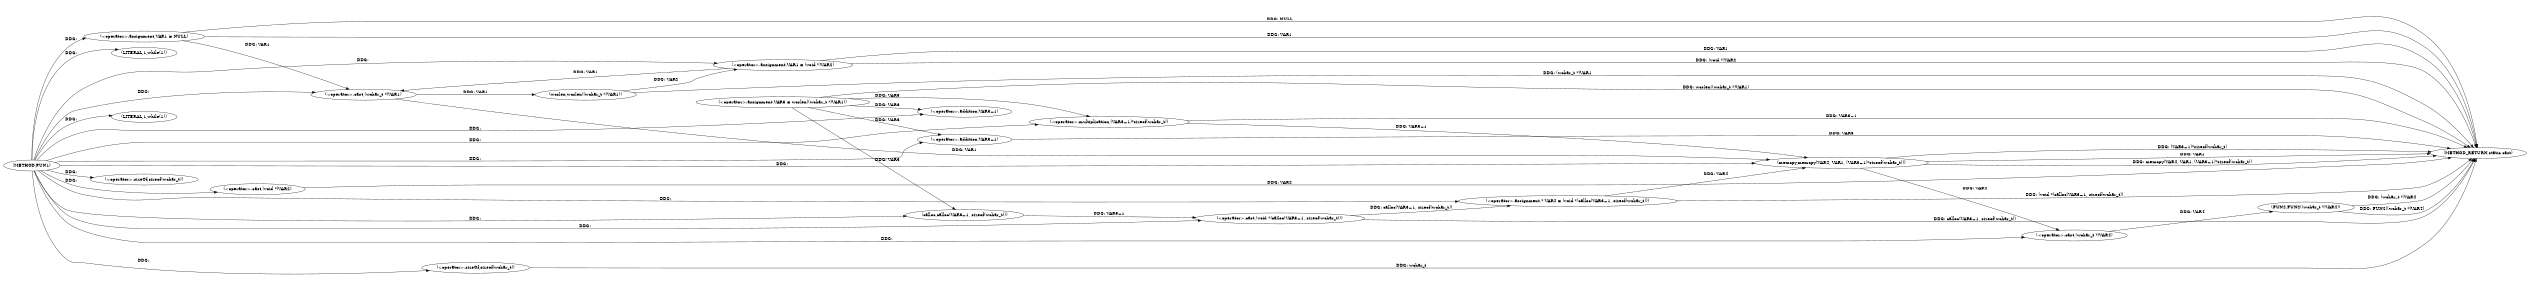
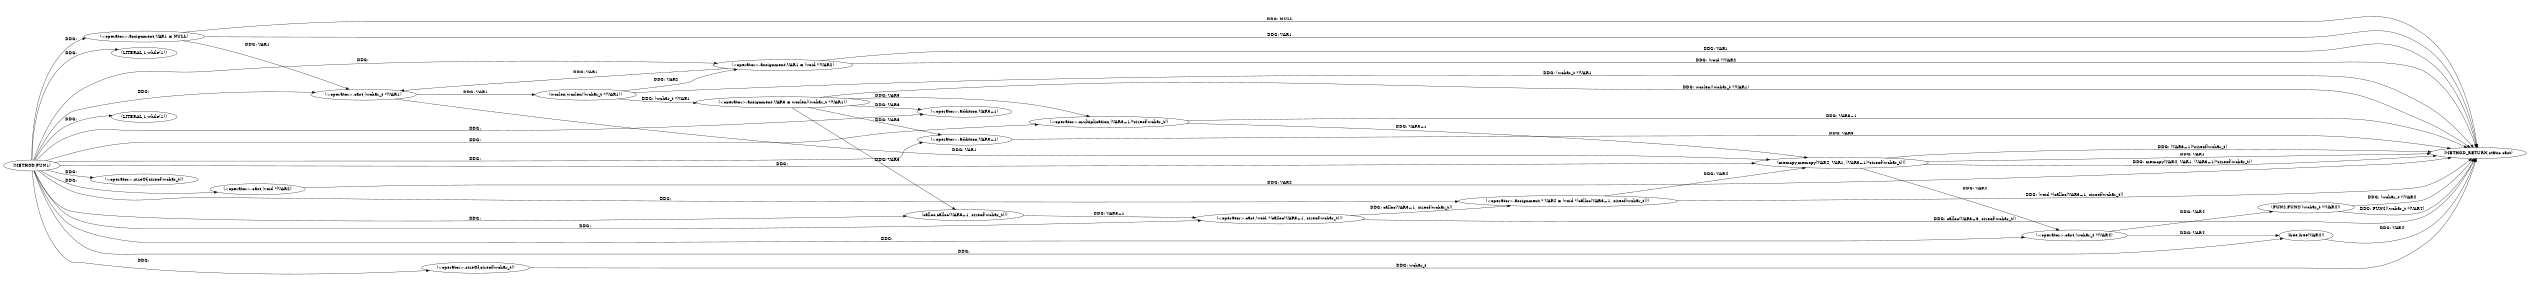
edge "(wcslen,wcslen((wchar_t *)VAR1))" -> "(<operator>.assignment,VAR3 = wcslen((wchar_t *)VAR1))": added, label "DDG: (wchar_t *)VAR1"
edge "(<operator>.cast,(void *)calloc(VAR3+1, sizeof(wchar_t)))" -> "(METHOD_RETURN,static cast)": label "DDG: calloc(VAR3+1, sizeof(wchar_t))" -> "DDG: calloc(VAR3+3, sizeof(wchar_t))"
node "(free,free(VAR4))": added
